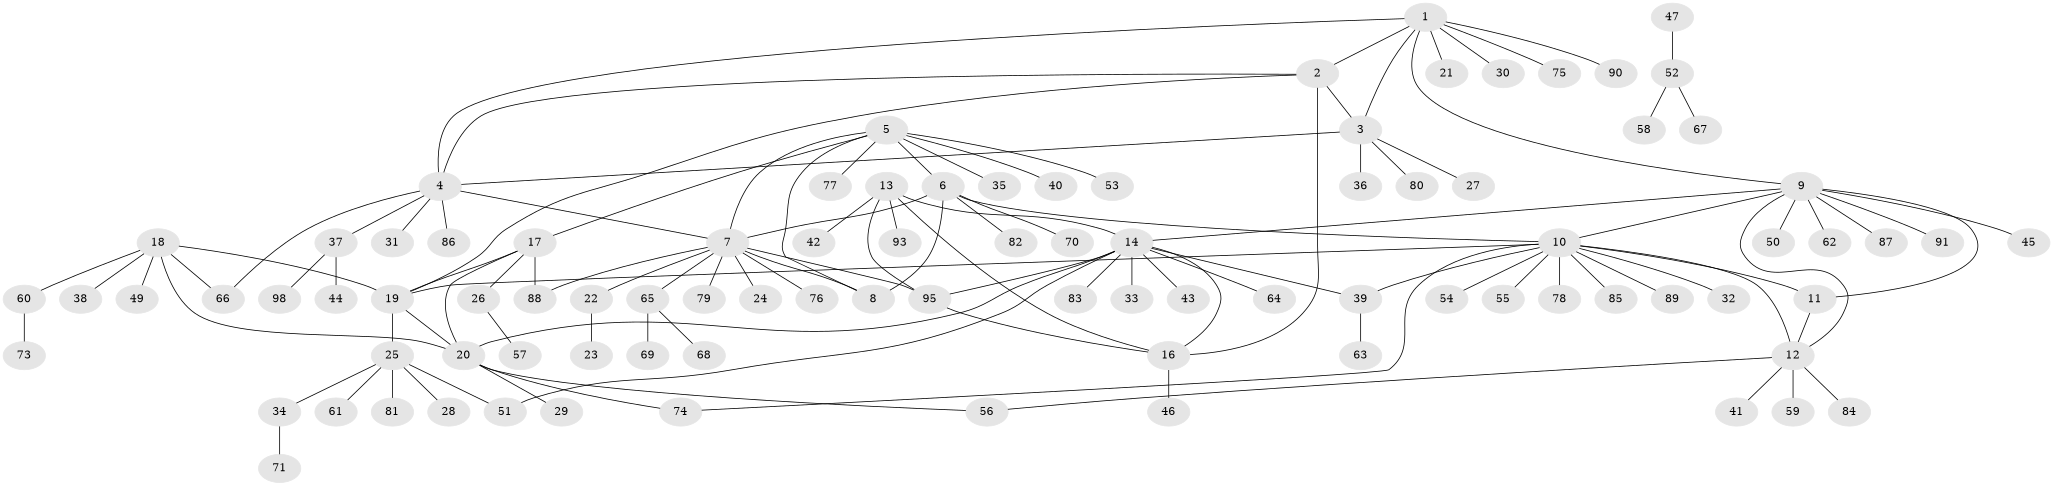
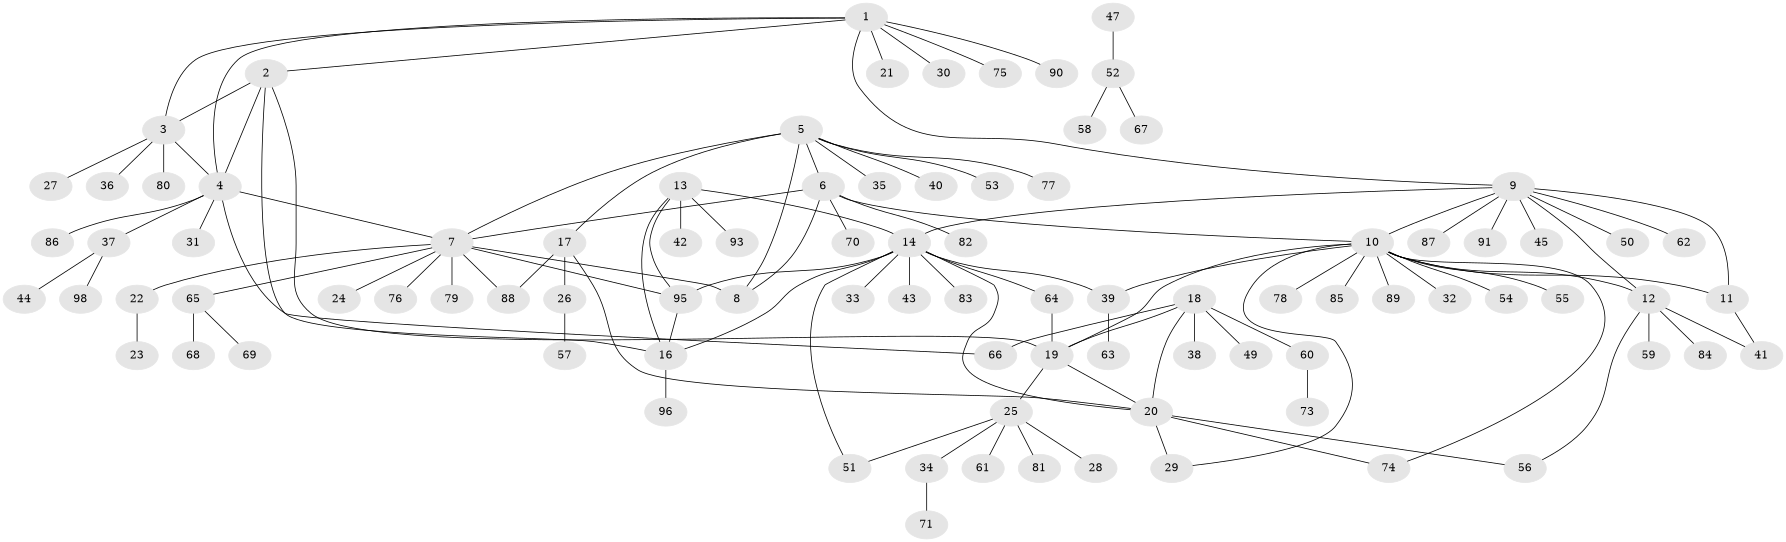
edge "17" -- "19": now "64" -- "19"
edge "11" -- "12": now "11" -- "41"
edge "10" -- "29": added
node "46": label "46" -> "96"
